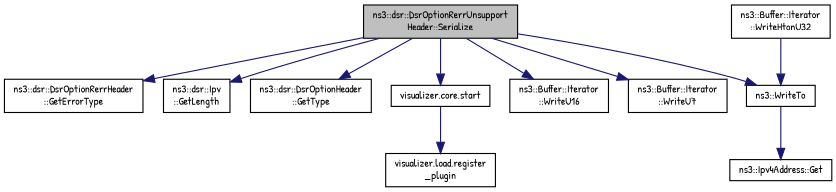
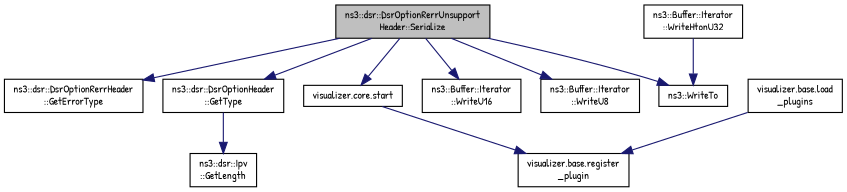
edge "ns3::dsr::DsrOptionRerrUnsupport Header::Serialize" -> "ns3::dsr::Ipv ::GetLength": now "ns3::dsr::DsrOptionHeader ::GetType" -> "ns3::dsr::Ipv ::GetLength"
node "ns3::Buffer::Iterator ::WriteU7": label "ns3::Buffer::Iterator ::WriteU7" -> "ns3::Buffer::Iterator ::WriteU8"
node "visualizer.base.load _plugins": added
node "visualizer.load.register _plugin": label "visualizer.load.register _plugin" -> "visualizer.base.register _plugin"
node "ns3::Ipv4Address::Get": removed
